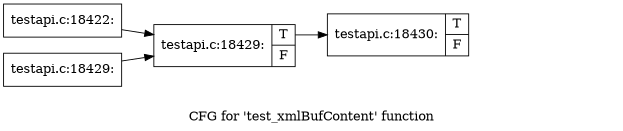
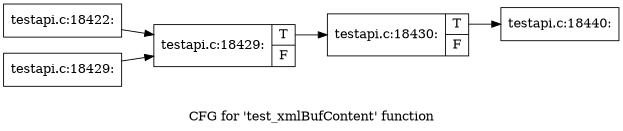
node "testapi.c:18440:": added
